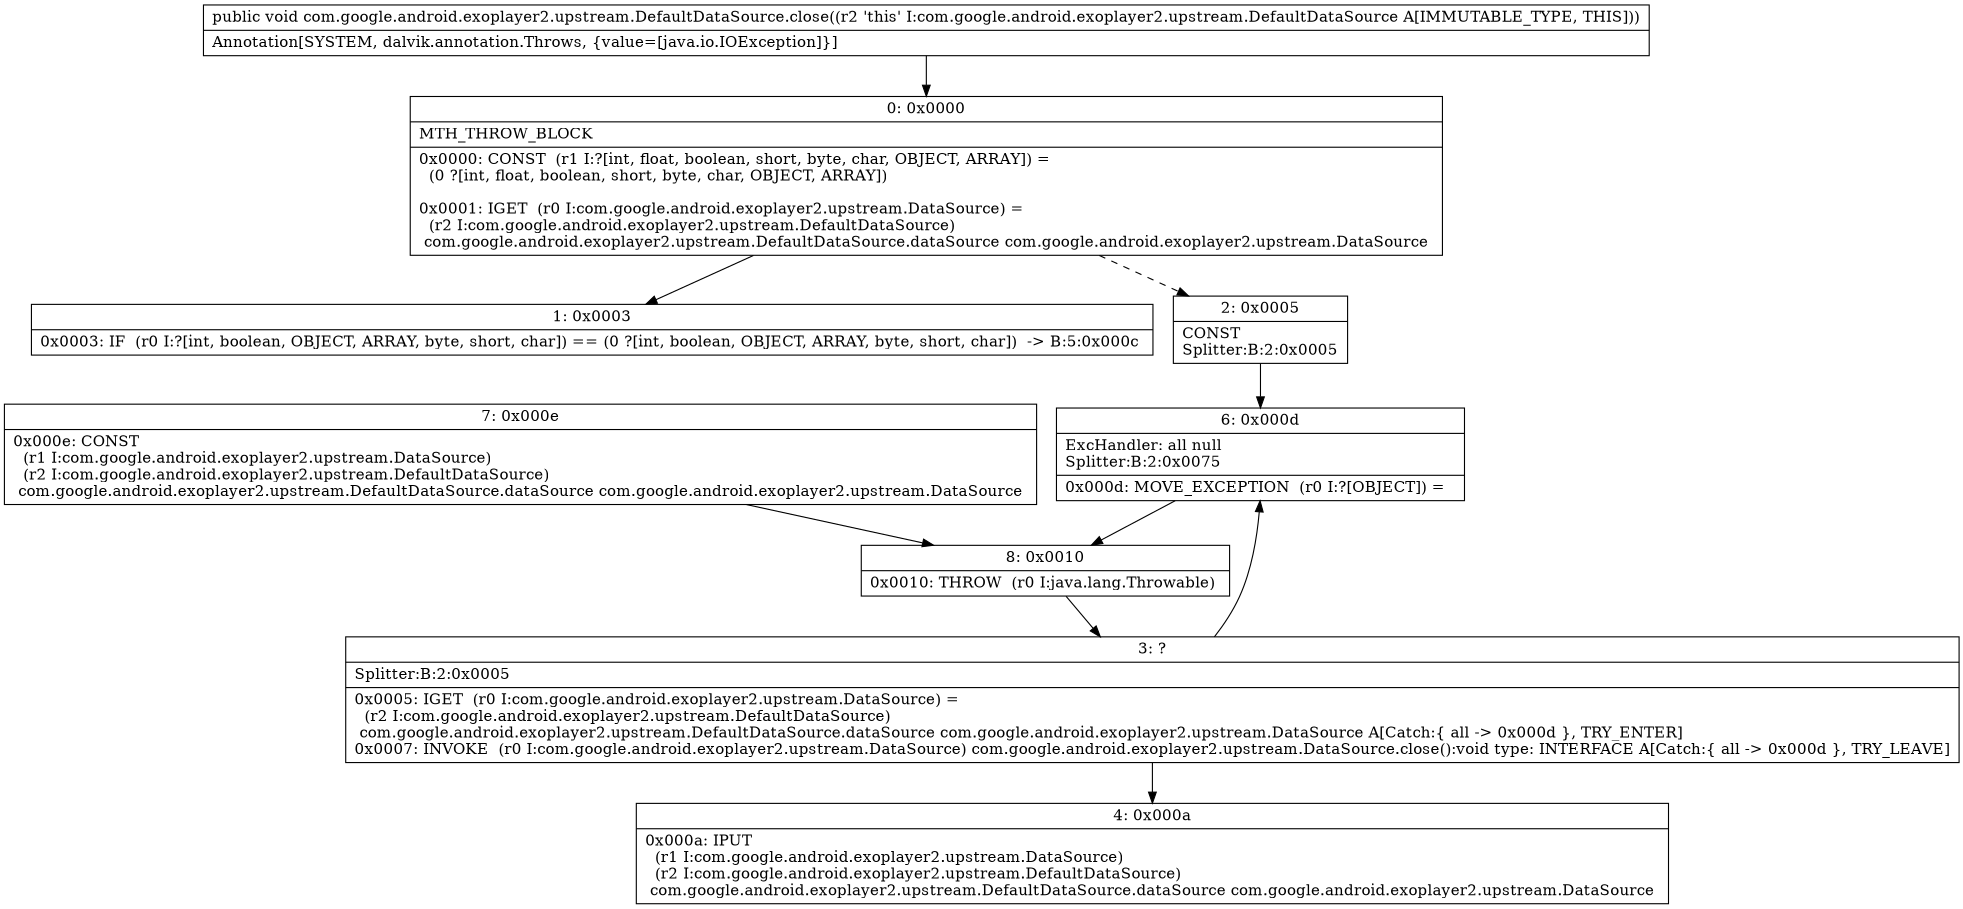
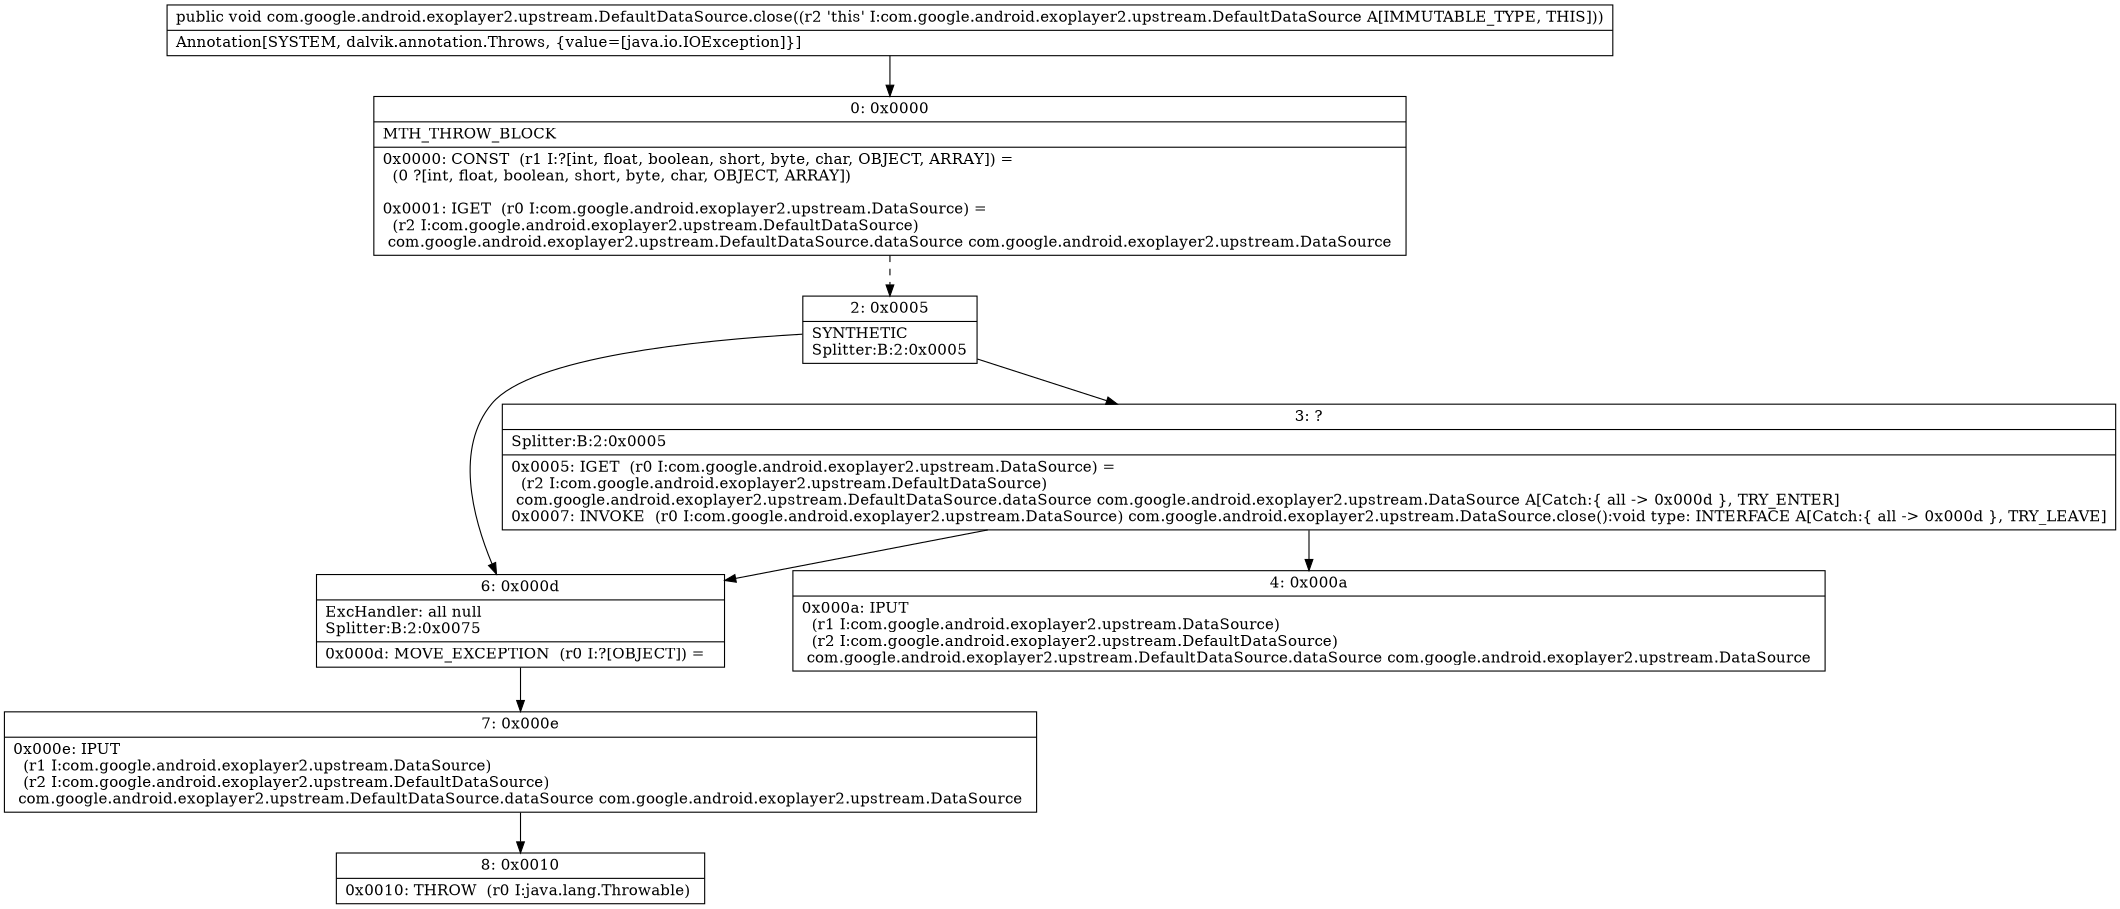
node "1: 0x0003": removed
node "2: 0x0005": text "CONST" -> "SYNTHETIC"
node "7: 0x000e": text "0x000e: CONST" -> "0x000e: IPUT"
edge "6: 0x000d" -> "8: 0x0010": now "6: 0x000d" -> "7: 0x000e"
edge "8: 0x0010" -> "3: ?": now "2: 0x0005" -> "3: ?"
